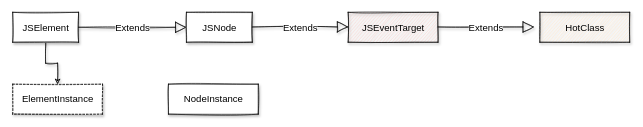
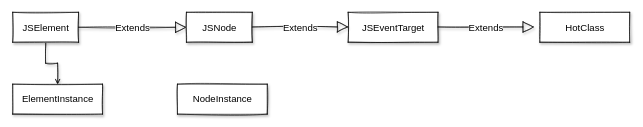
node "JSEventTarget": fillcolor #f8cecc -> #ffffff
node "HotClass": fillcolor #ffe6cc -> #ffffff
edge "JSElement" -> "ElementInstance": arrowhead classic -> open
node "ElementInstance": style dashed -> solid
node "NodeInstance": moved (213, 99) -> (222, 99)
